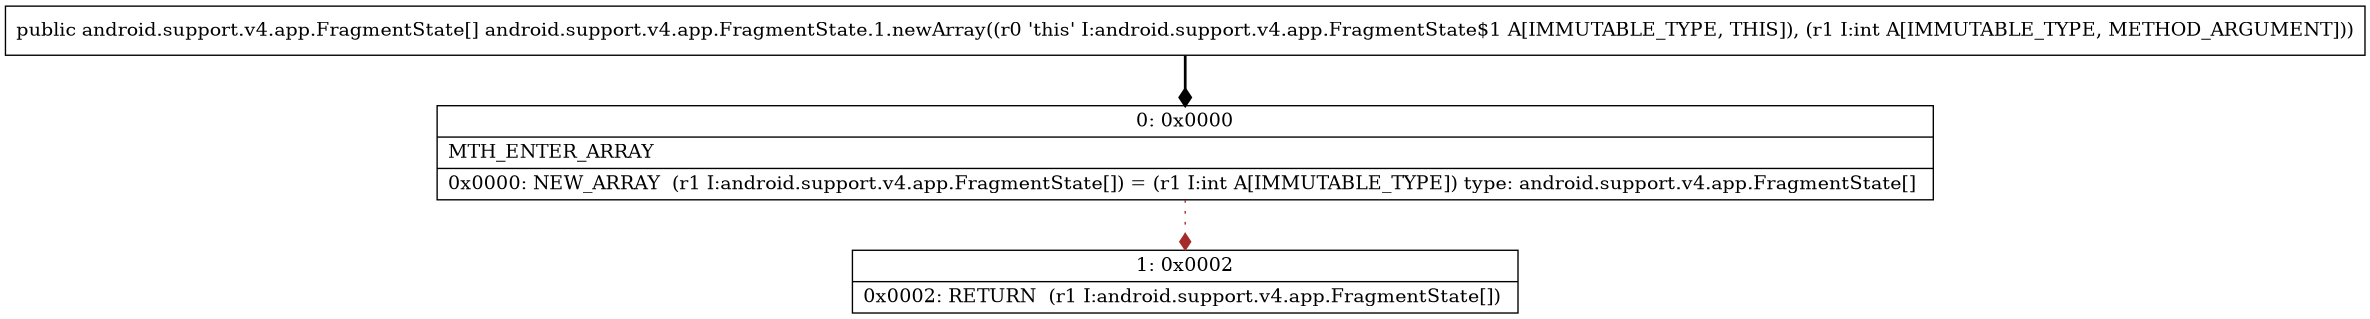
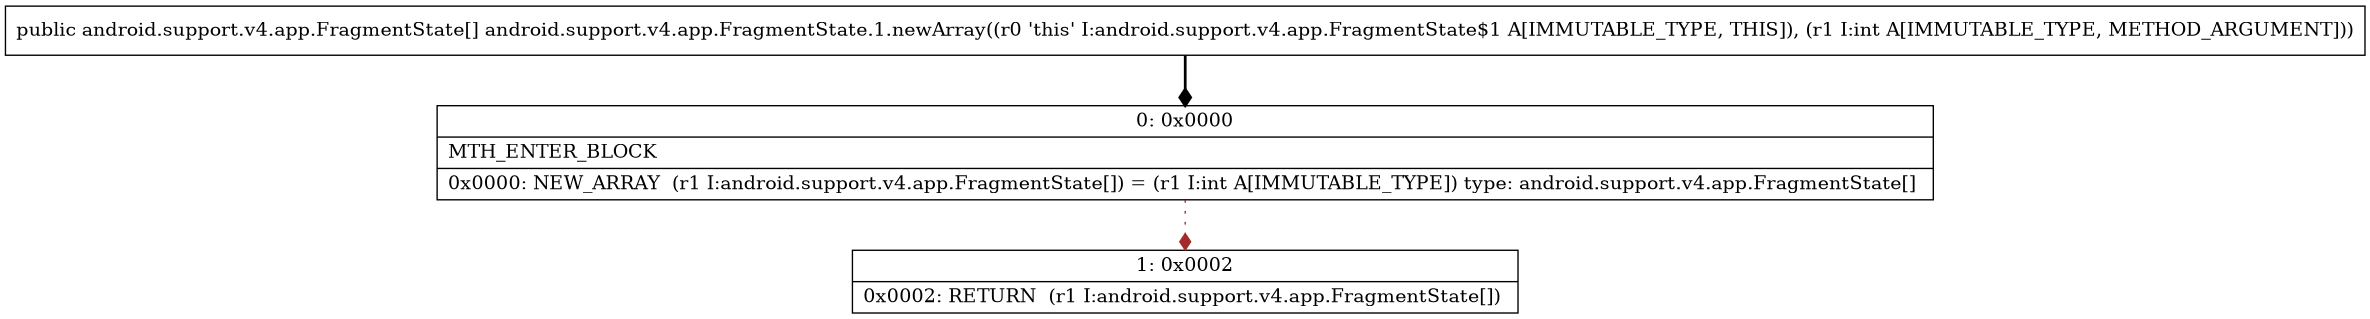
node "0: 0x0000": text "MTH_ENTER_ARRAY" -> "MTH_ENTER_BLOCK"
